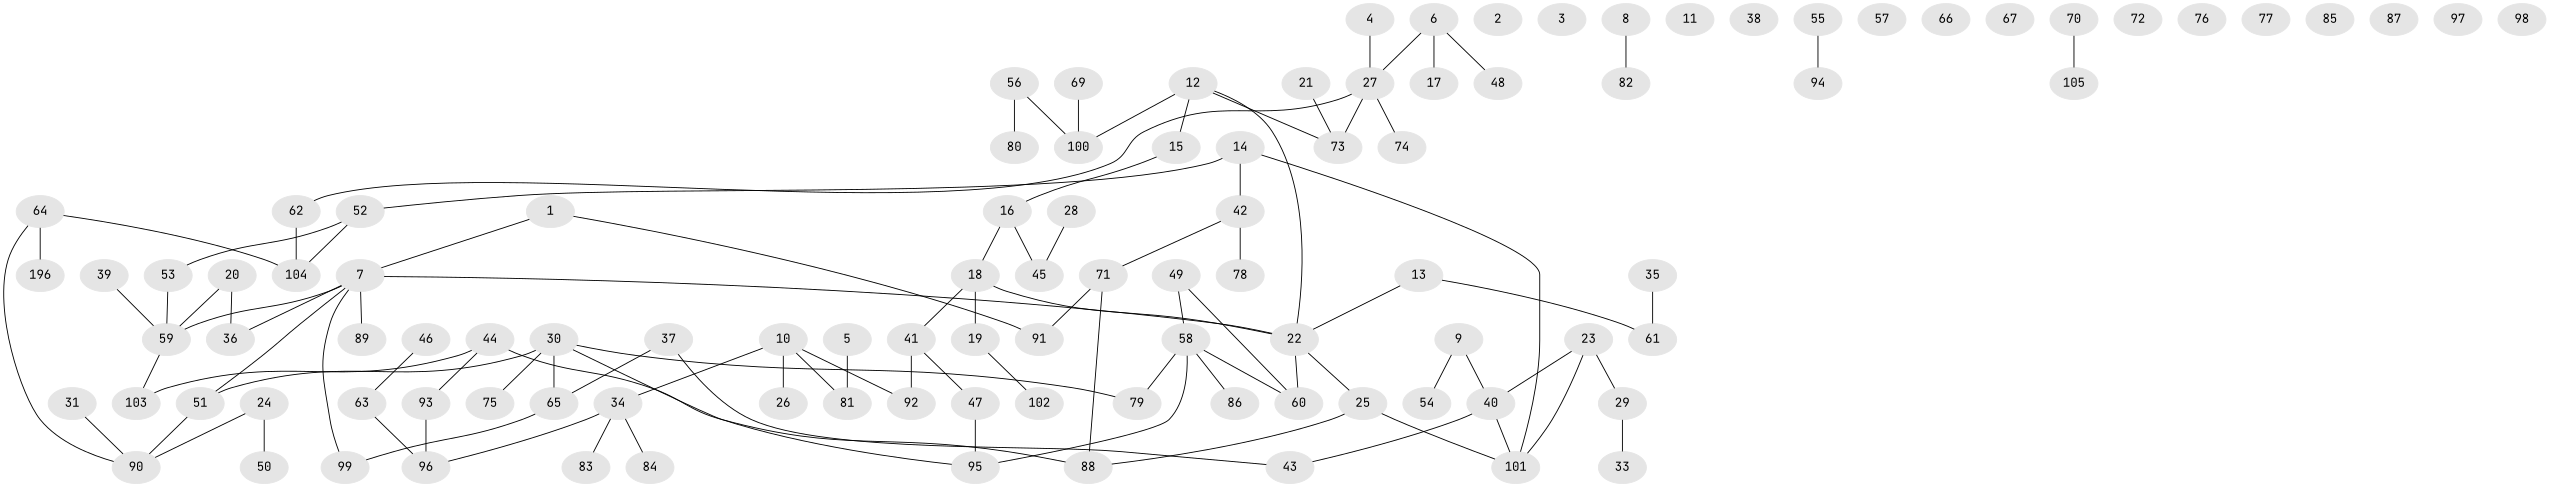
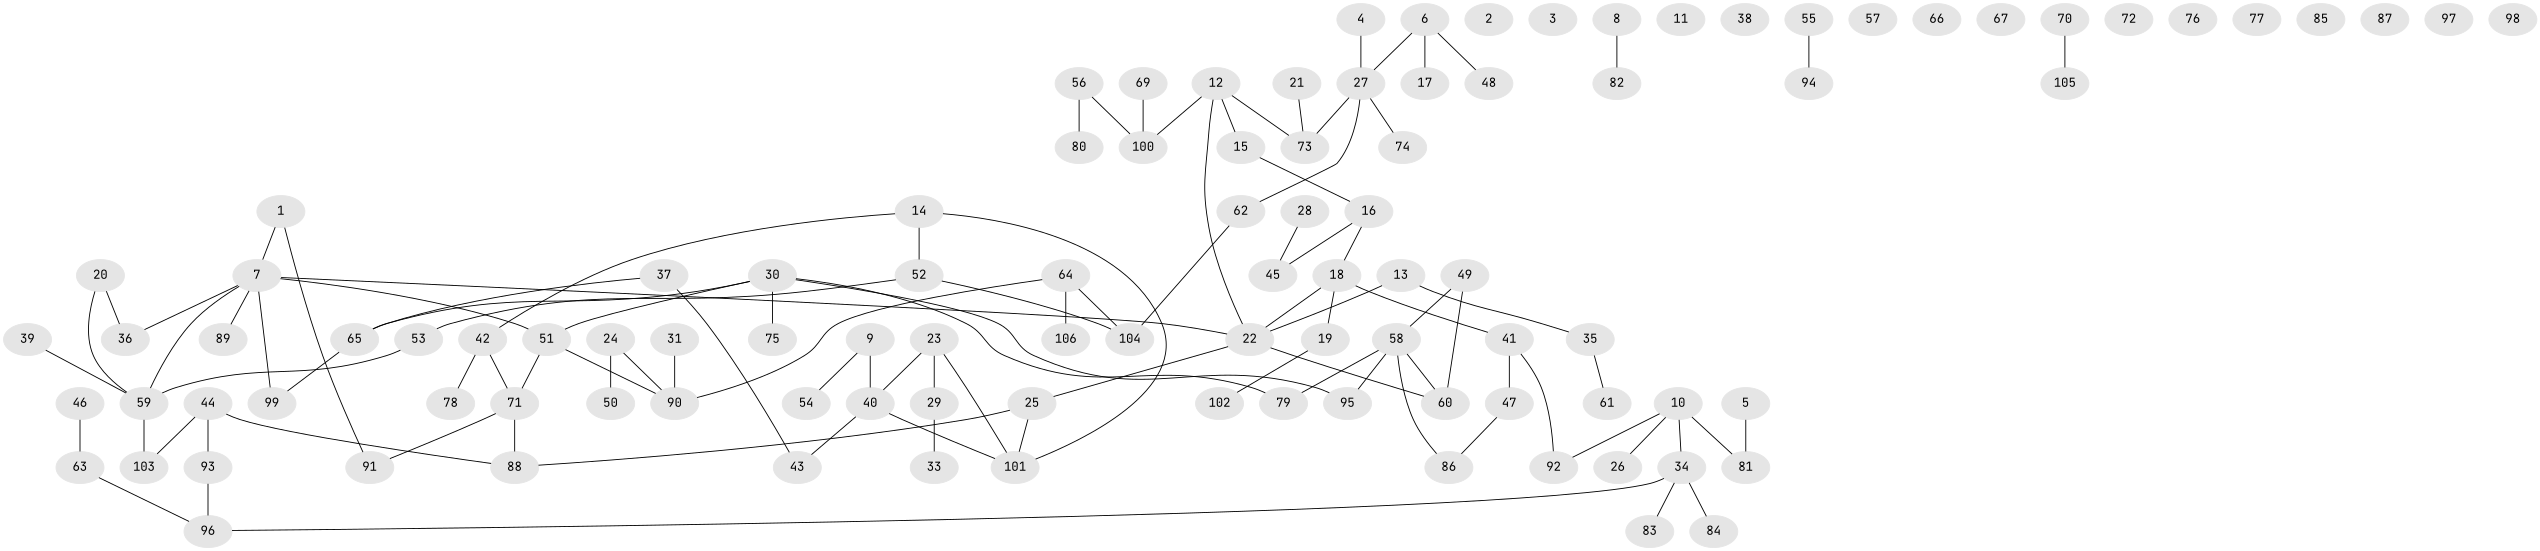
node "196": label "196" -> "106"
edge "13" -- "61": now "13" -- "35"
edge "51" -- "71": added
edge "47" -- "95": now "47" -- "86"
